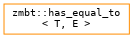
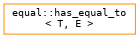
node "zmbt::has_equal_to < T, E >": label "zmbt::has_equal_to < T, E >" -> "equal::has_equal_to < T, E >"
